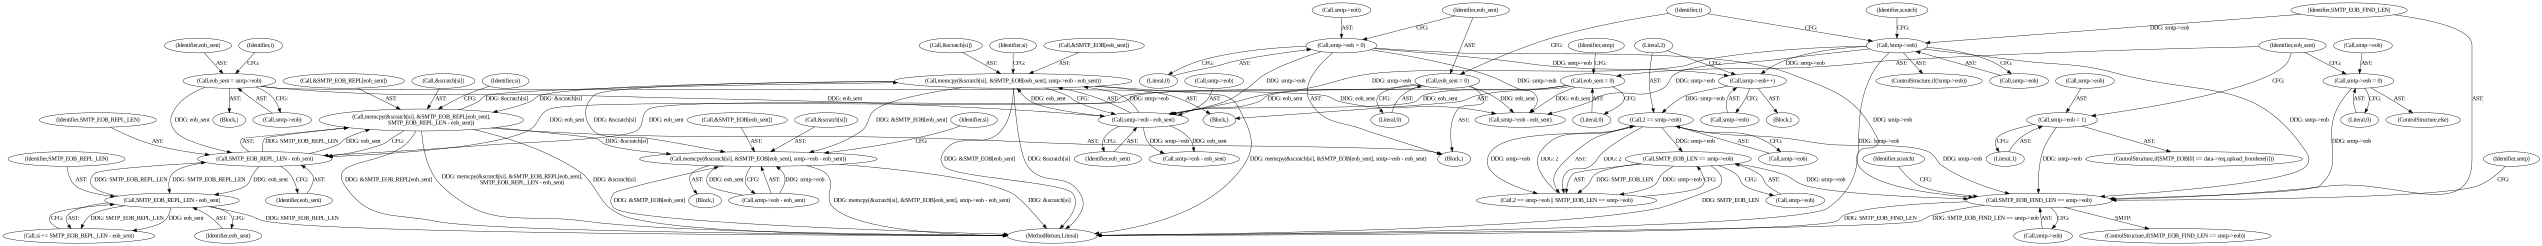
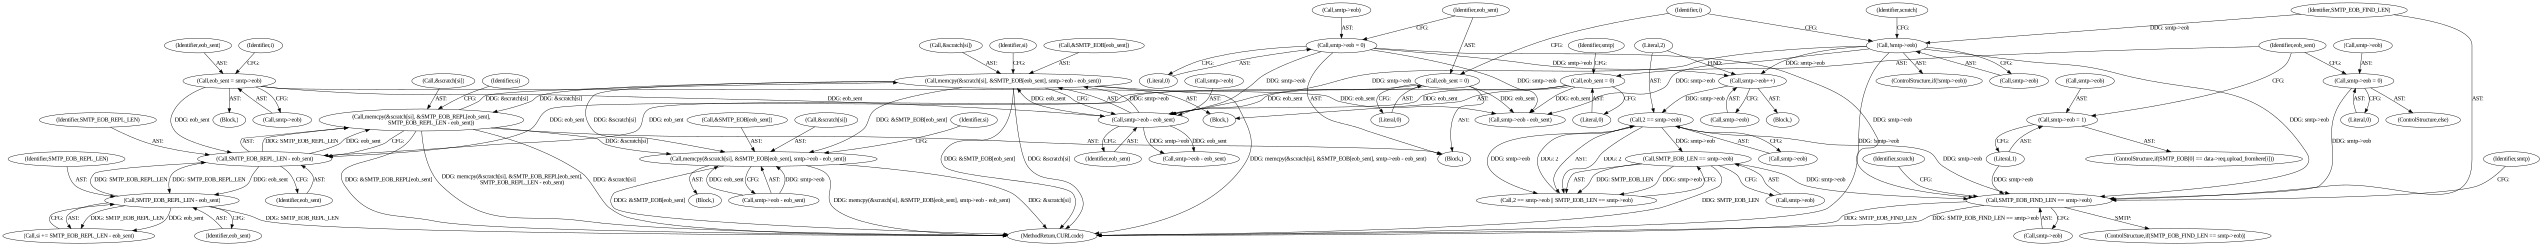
edge "(Literal,2)" -> "(Call,smtp->eob++)": label "CFG: " -> "FIND: "
node "(Call,&SMTP_EOB_REPL[eob_sent])": removed
edge "(Call,smtp->eob = 1)" -> "(Call,SMTP_EOB_FIND_LEN == smtp->eob)": now "(Literal,1)" -> "(Call,SMTP_EOB_FIND_LEN == smtp->eob)"
node "(MethodReturn,Literal)": label "(MethodReturn,Literal)" -> "(MethodReturn,CURLcode)"
